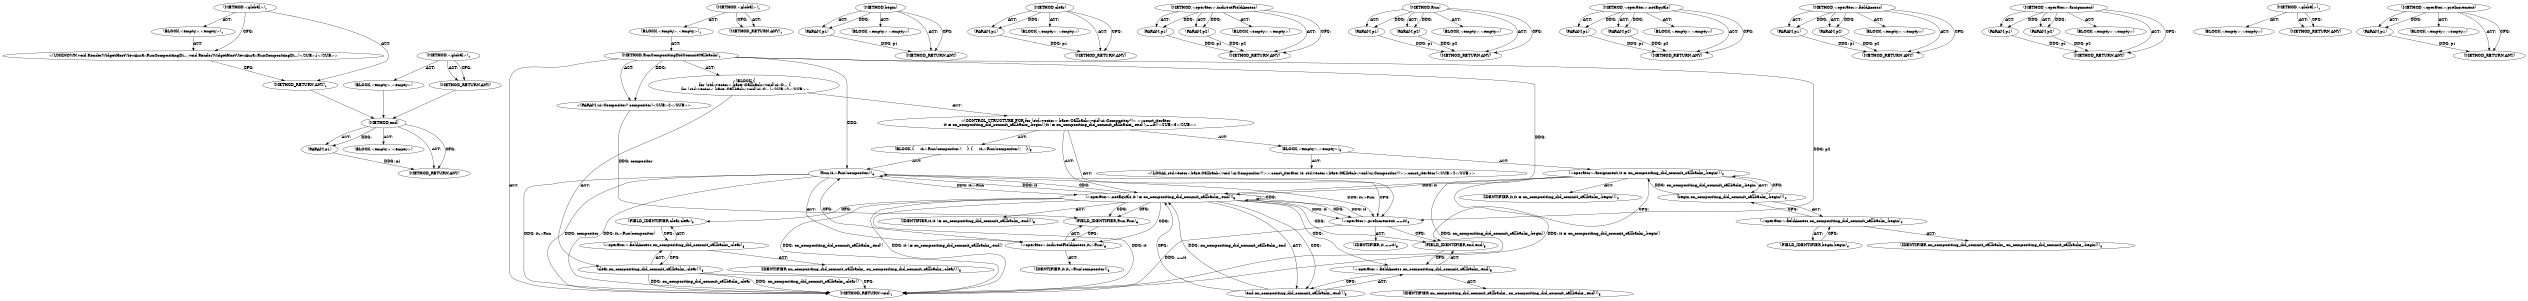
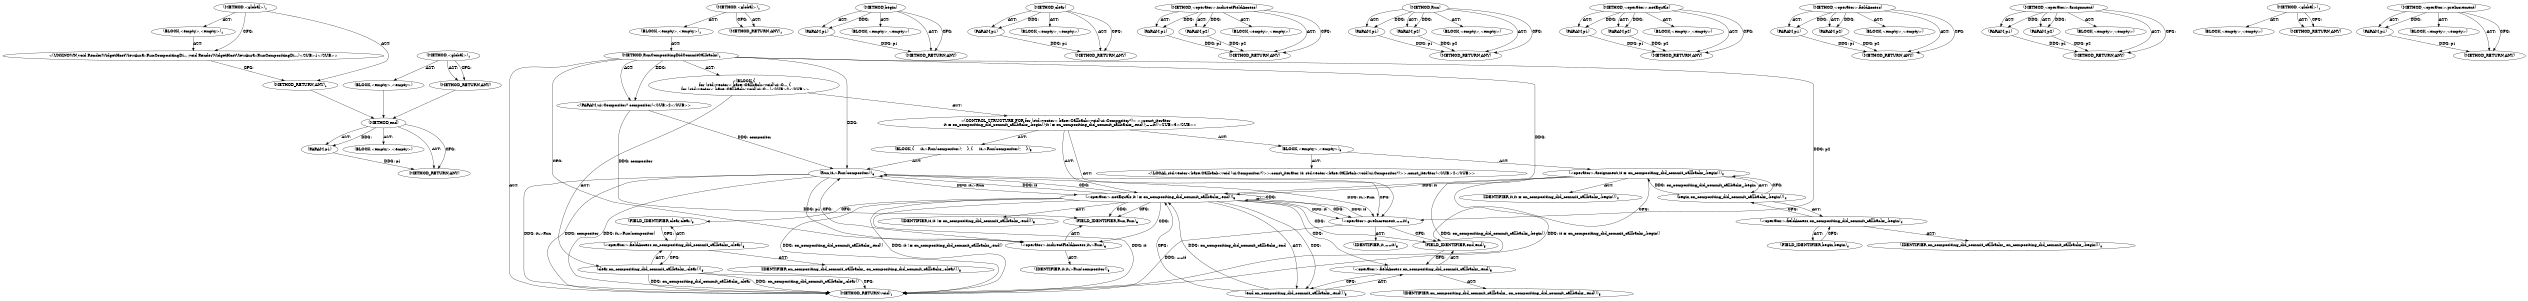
edge "<(PARAM,ui::Compositor* compositor)<SUB>2</SUB>>" -> "(Run,it->Run(compositor))": added, label "DDG: compositor"
edge "(Run,it->Run(compositor))" -> "(<operator>.indirectFieldAccess,it->Run)": label "AST: " -> "DDG: p1"
edge "(FIELD_IDENTIFIER,Run,Run)" -> "(<operator>.indirectFieldAccess,it->Run)": now "(METHOD,RunCompositingDidCommitCallbacks)" -> "(<operator>.indirectFieldAccess,it->Run)"
